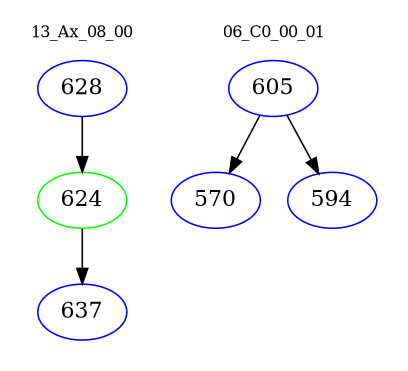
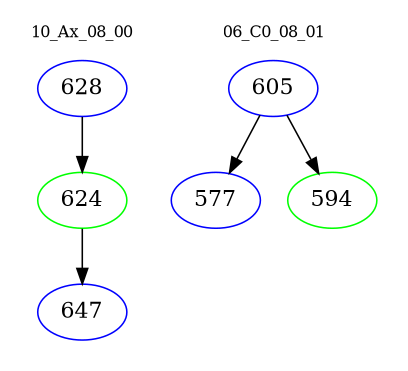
cluster "13_Ax_08_00": label "13_Ax_08_00" -> "10_Ax_08_00"
cluster "06_C0_00_01": label "06_C0_00_01" -> "06_C0_08_01"
node "570": label "570" -> "577"
node "594": color blue -> green
node "637": label "637" -> "647"
